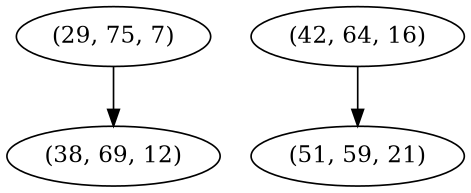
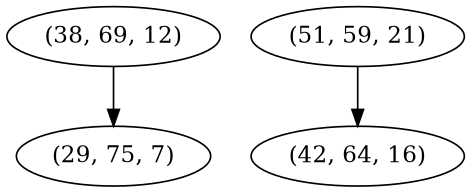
edge "(29, 75, 7)" -> "(38, 69, 12)": reversed
edge "(42, 64, 16)" -> "(51, 59, 21)": reversed
